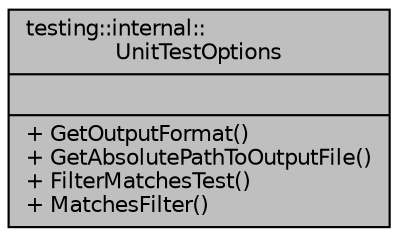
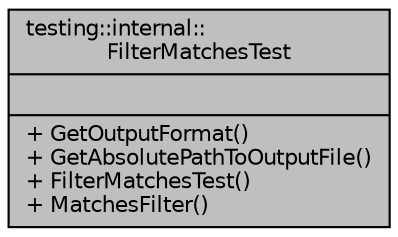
node "testing::internal::": text "UnitTestOptions" -> "FilterMatchesTest"
